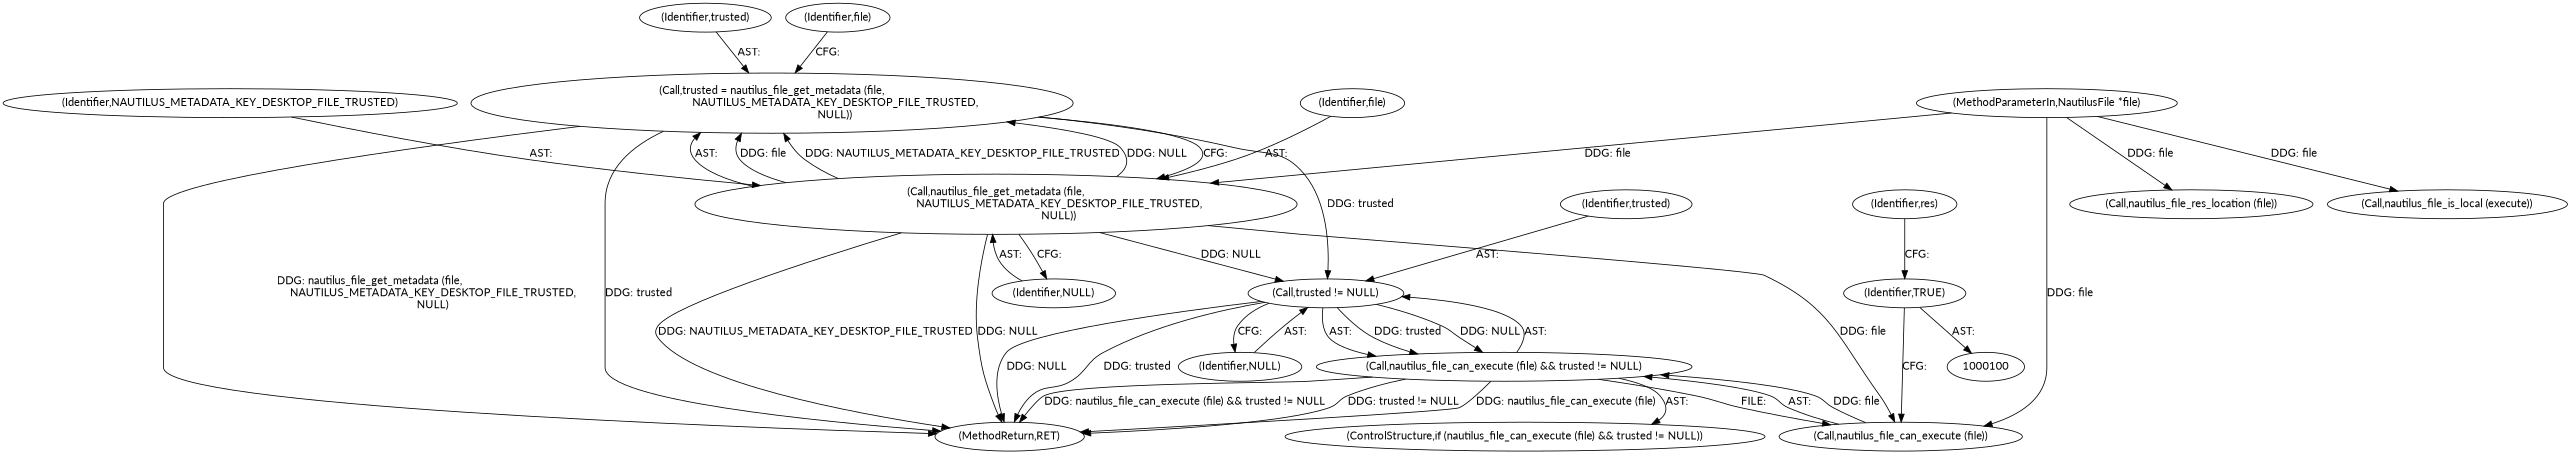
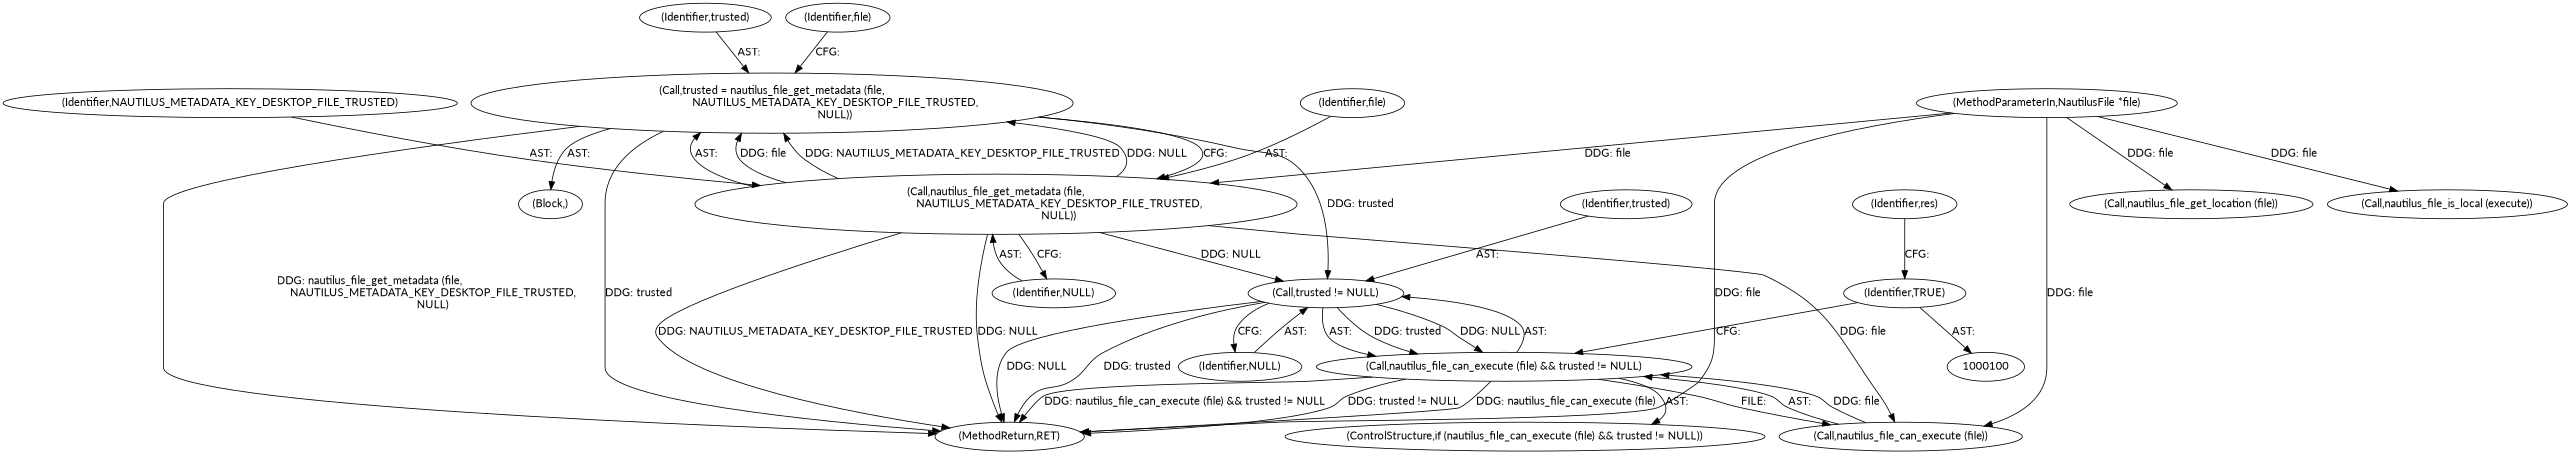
node "(Block,)": added
node "(Call,nautilus_file_res_location (file))": label "(Call,nautilus_file_res_location (file))" -> "(Call,nautilus_file_get_location (file))"
edge "(Identifier,TRUE)" -> "(Call,nautilus_file_can_execute (file))": now "(Identifier,TRUE)" -> "(Call,nautilus_file_can_execute (file) && trusted != NULL)"
edge "(MethodParameterIn,NautilusFile *file)" -> "(MethodReturn,RET)": added, label "DDG: file"
